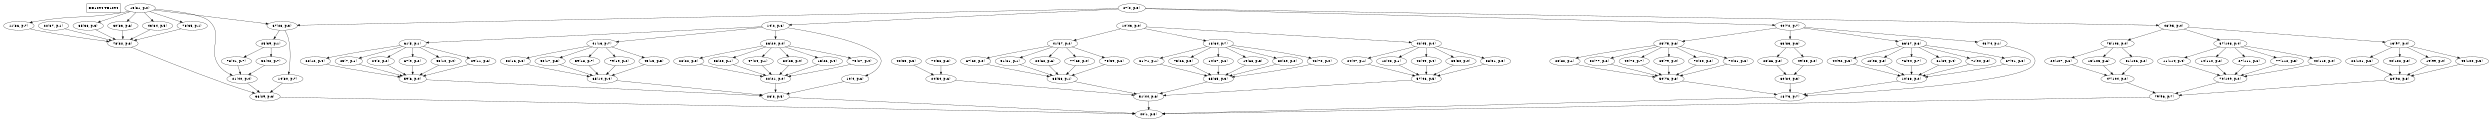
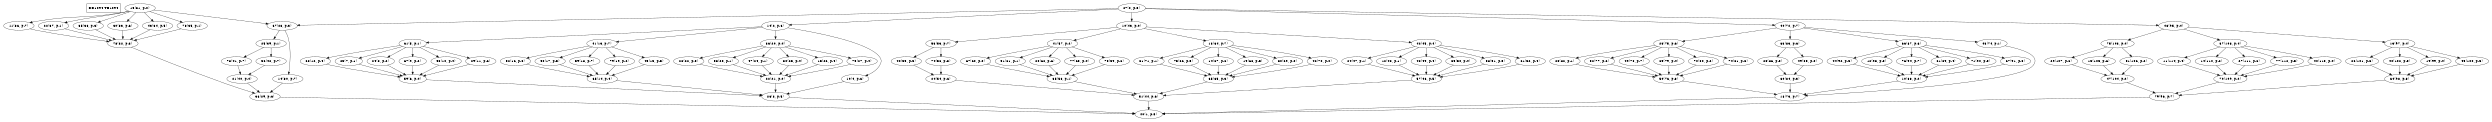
edge "27(0, p:5)" -> "10(43, p:0)": added
edge "15(31, p:0)" -> "21(40, p:4)": now "15(31, p:0)" -> "22(37, p:1)"
node "53(53, p:7)": added
node "61(52, p:4)": added
